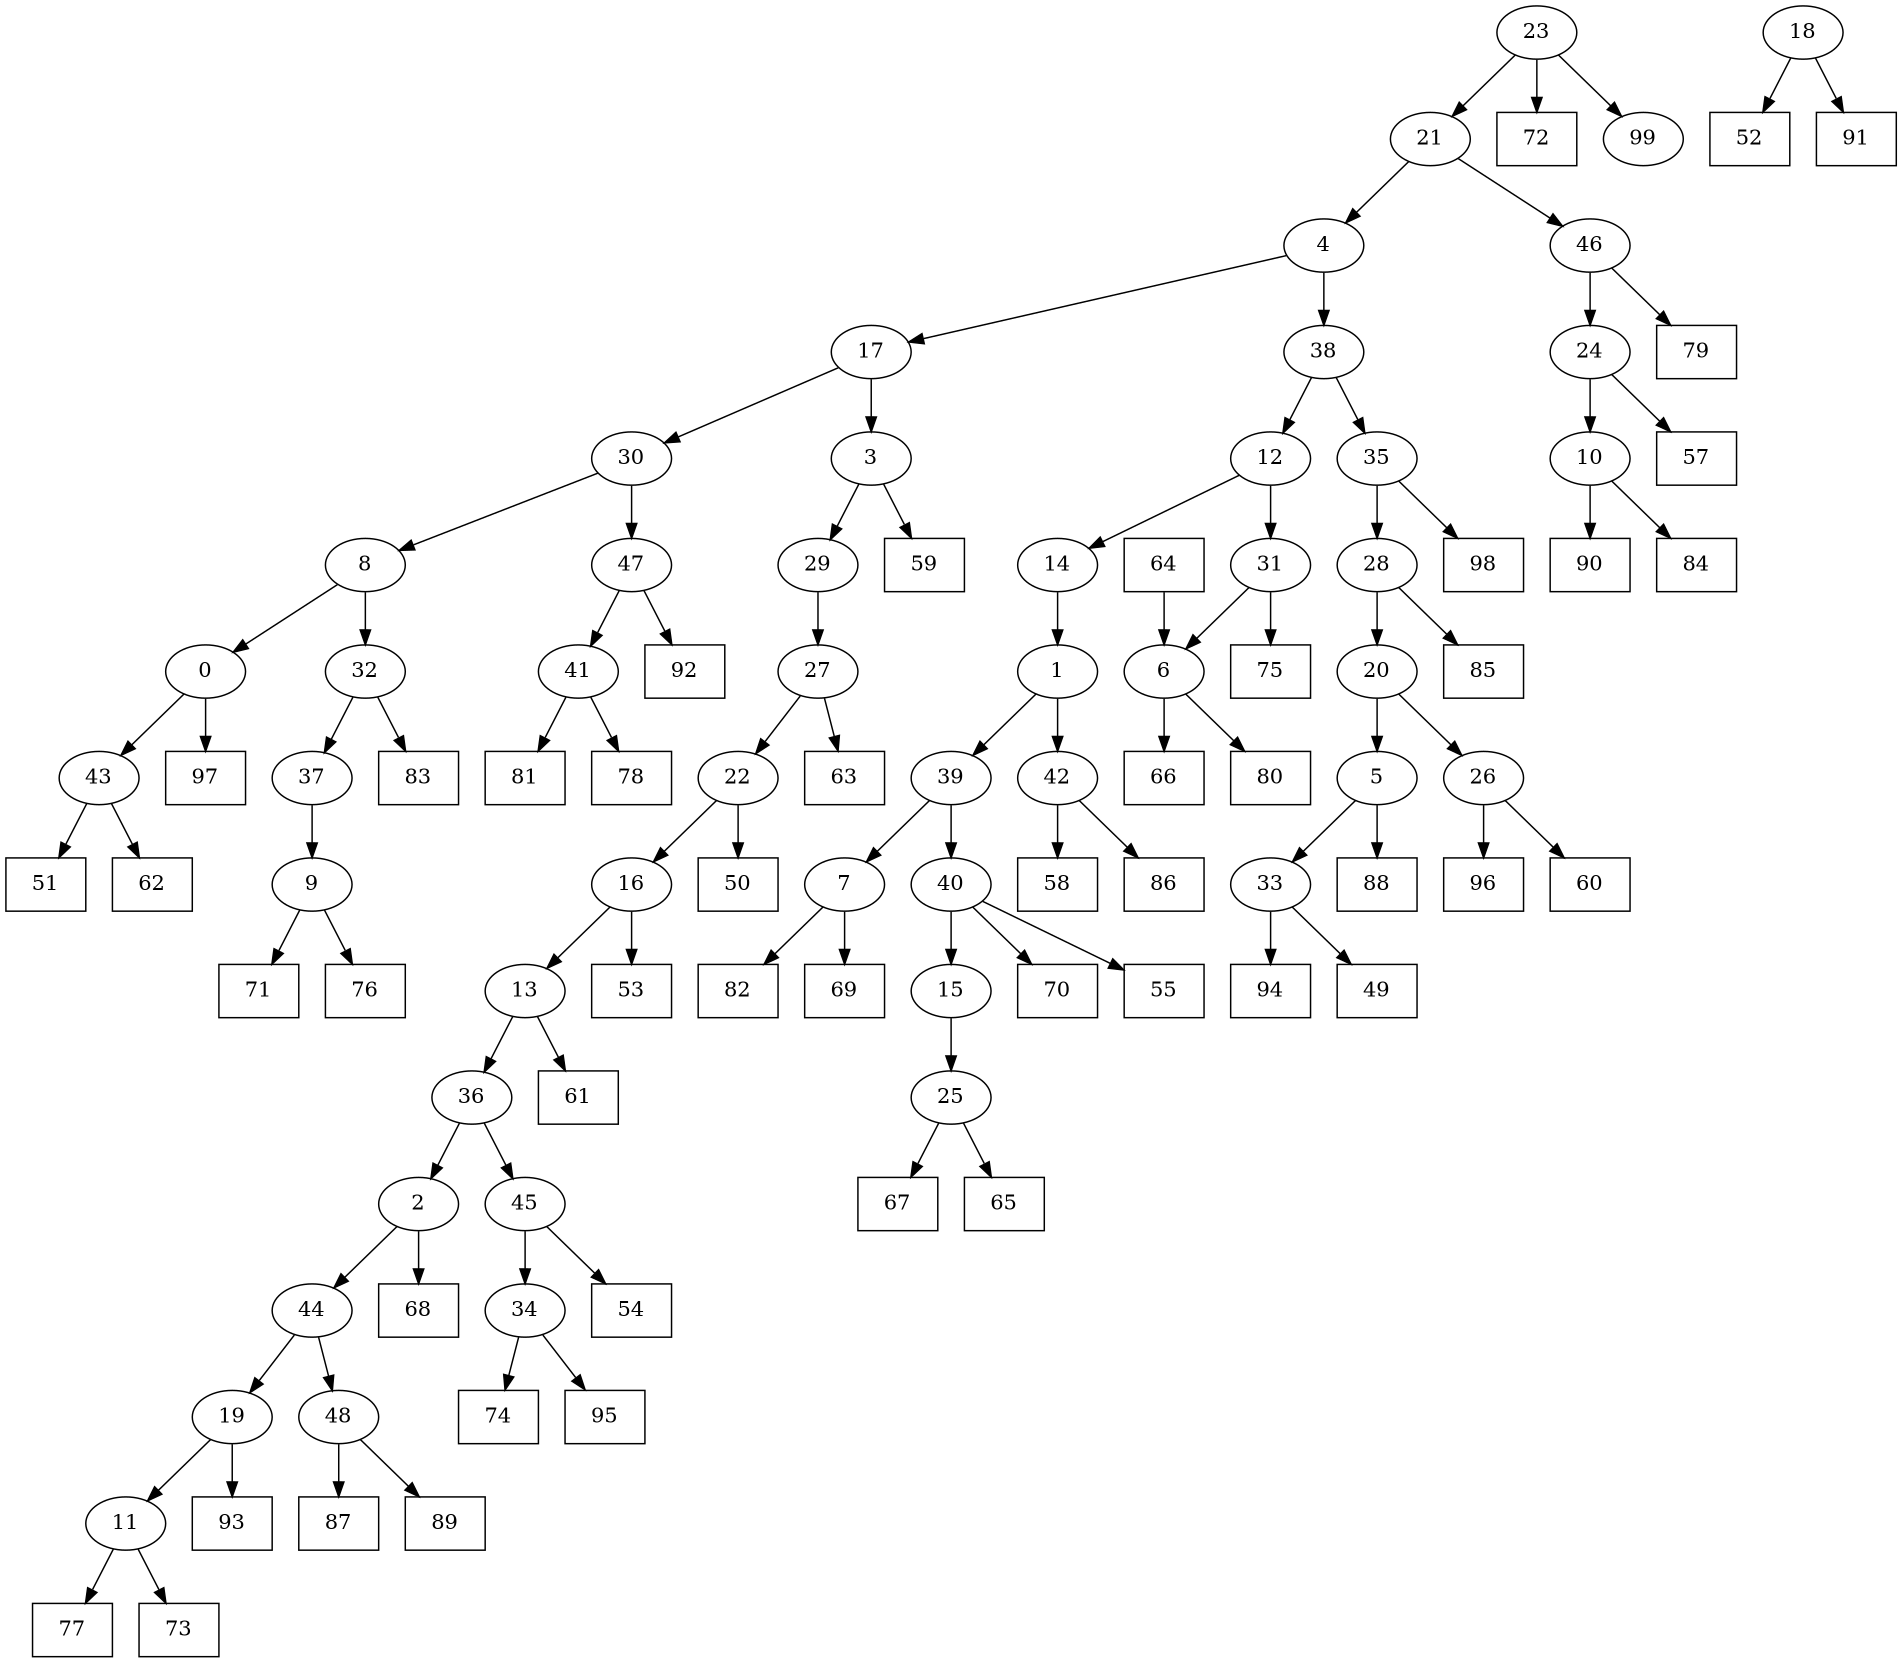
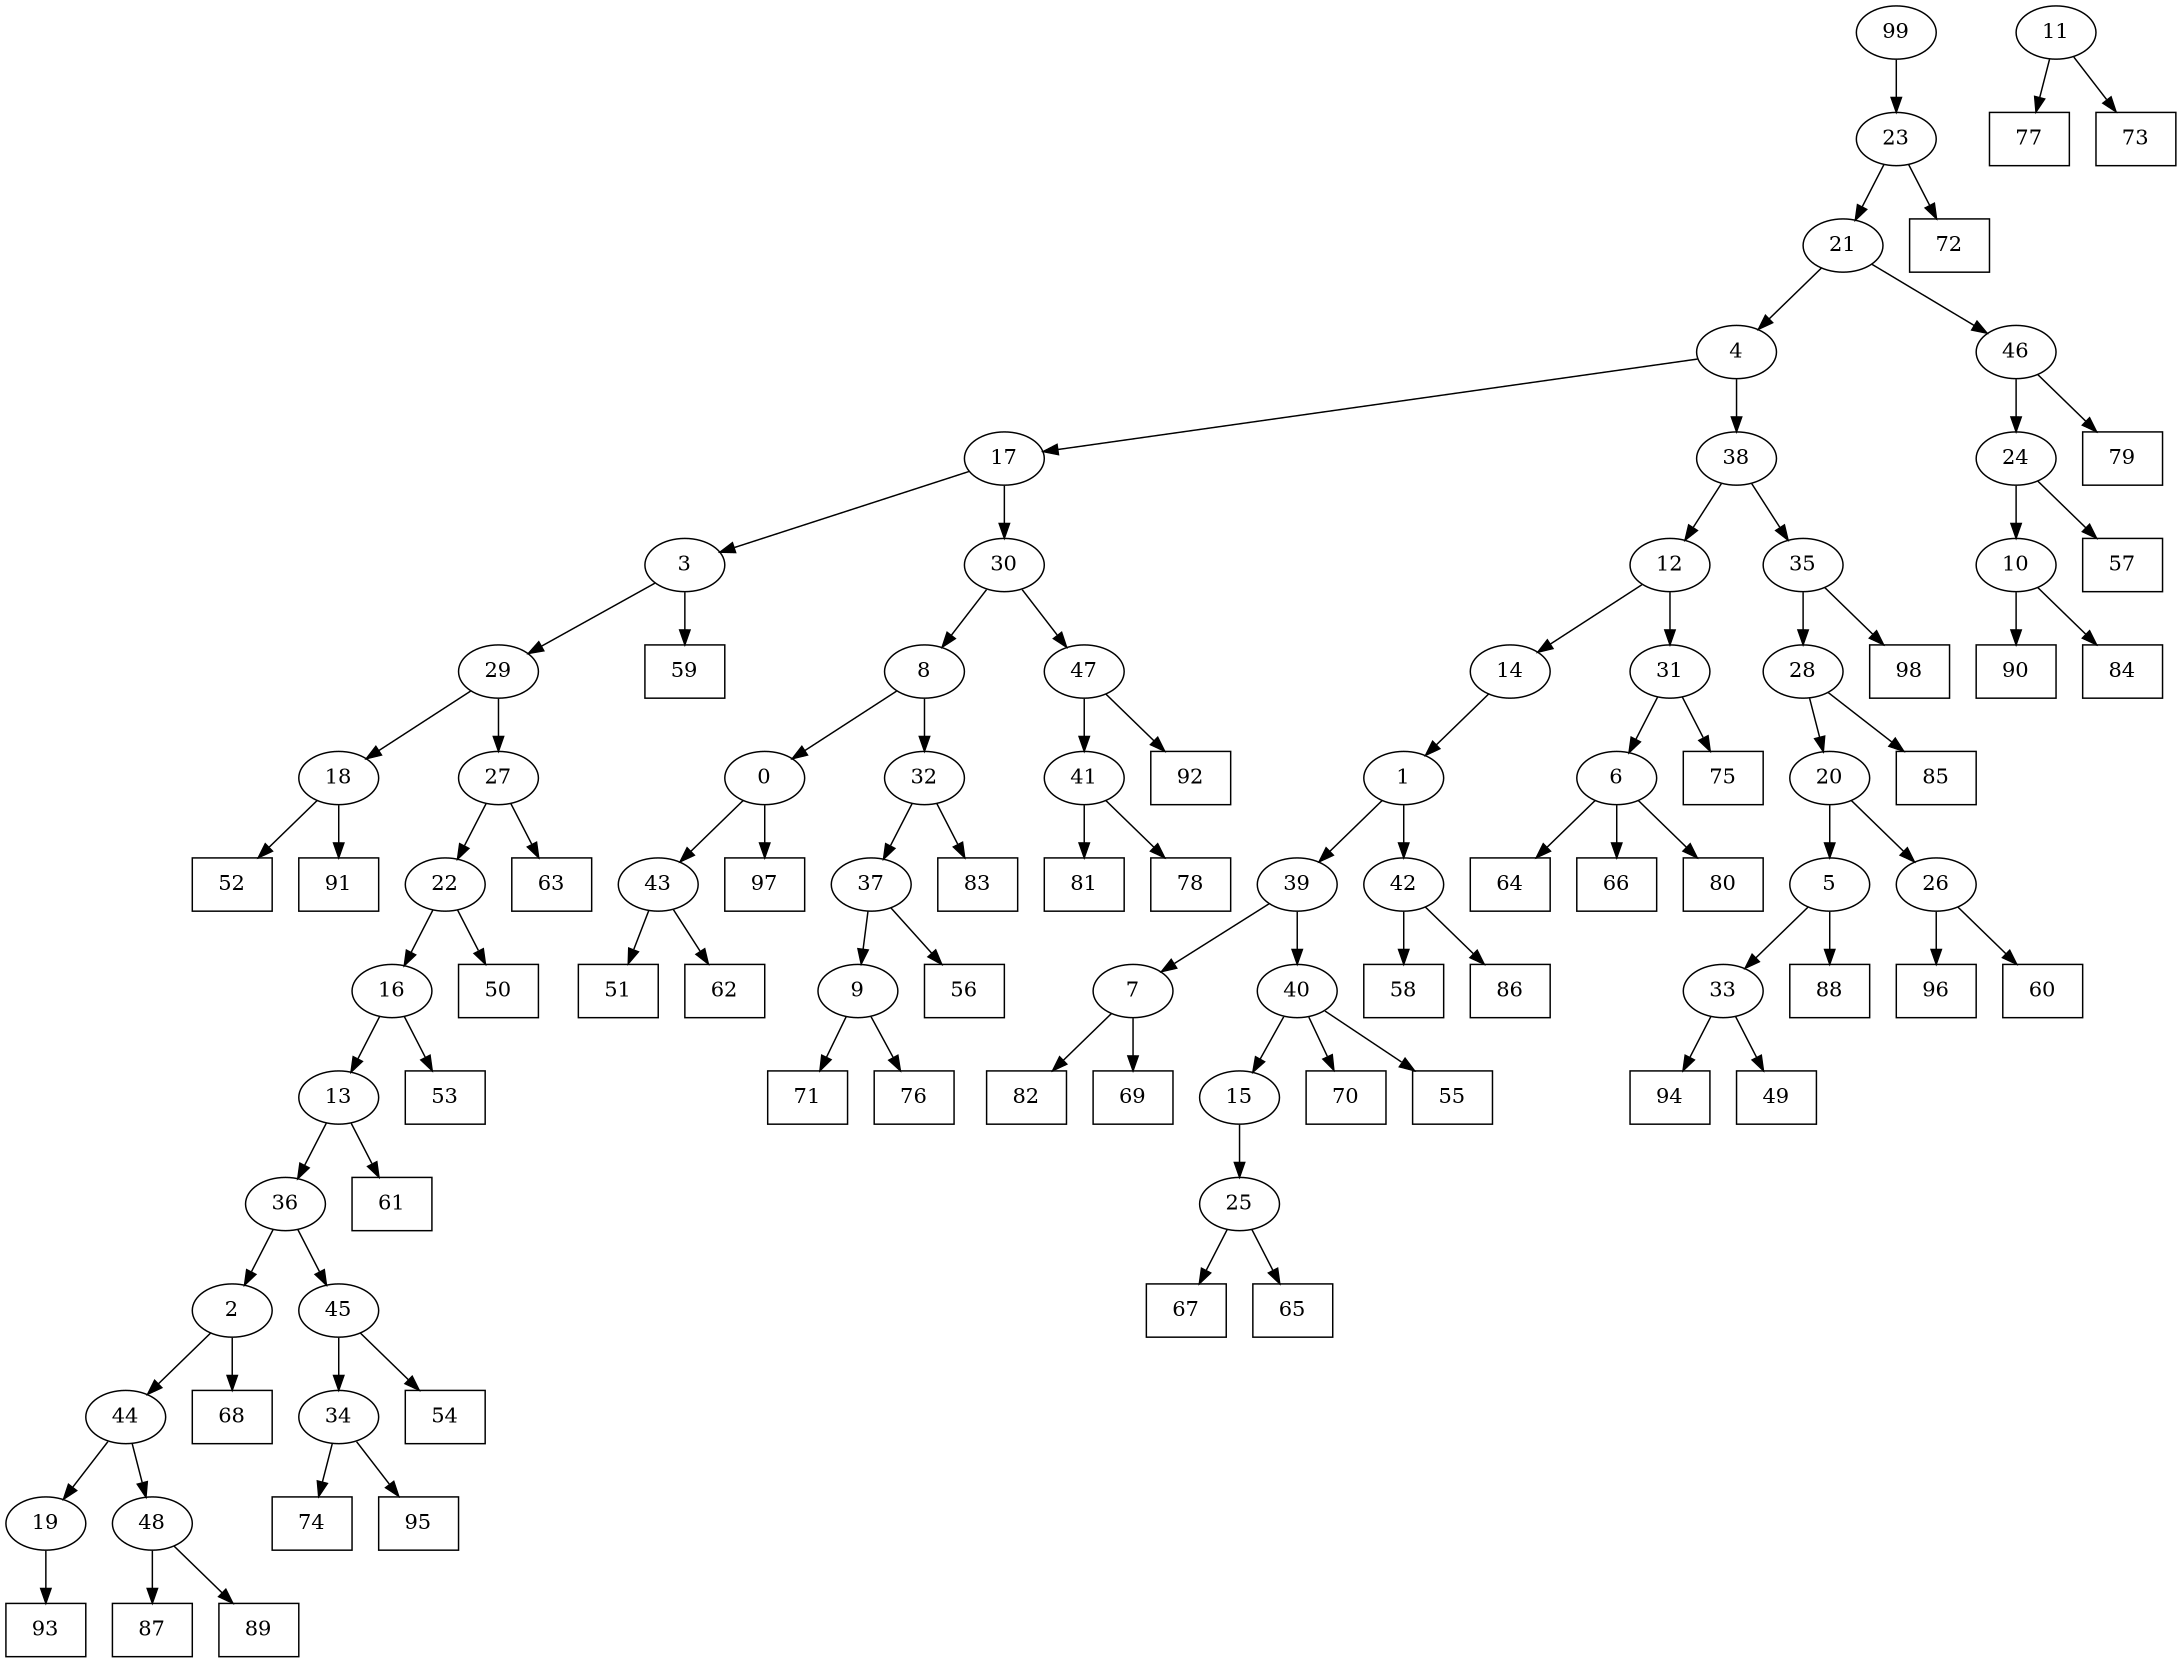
edge "23" -> "99": reversed
edge "64" -> "6": reversed
edge "29" -> "18": added
node "56": added
edge "19" -> "11": removed
